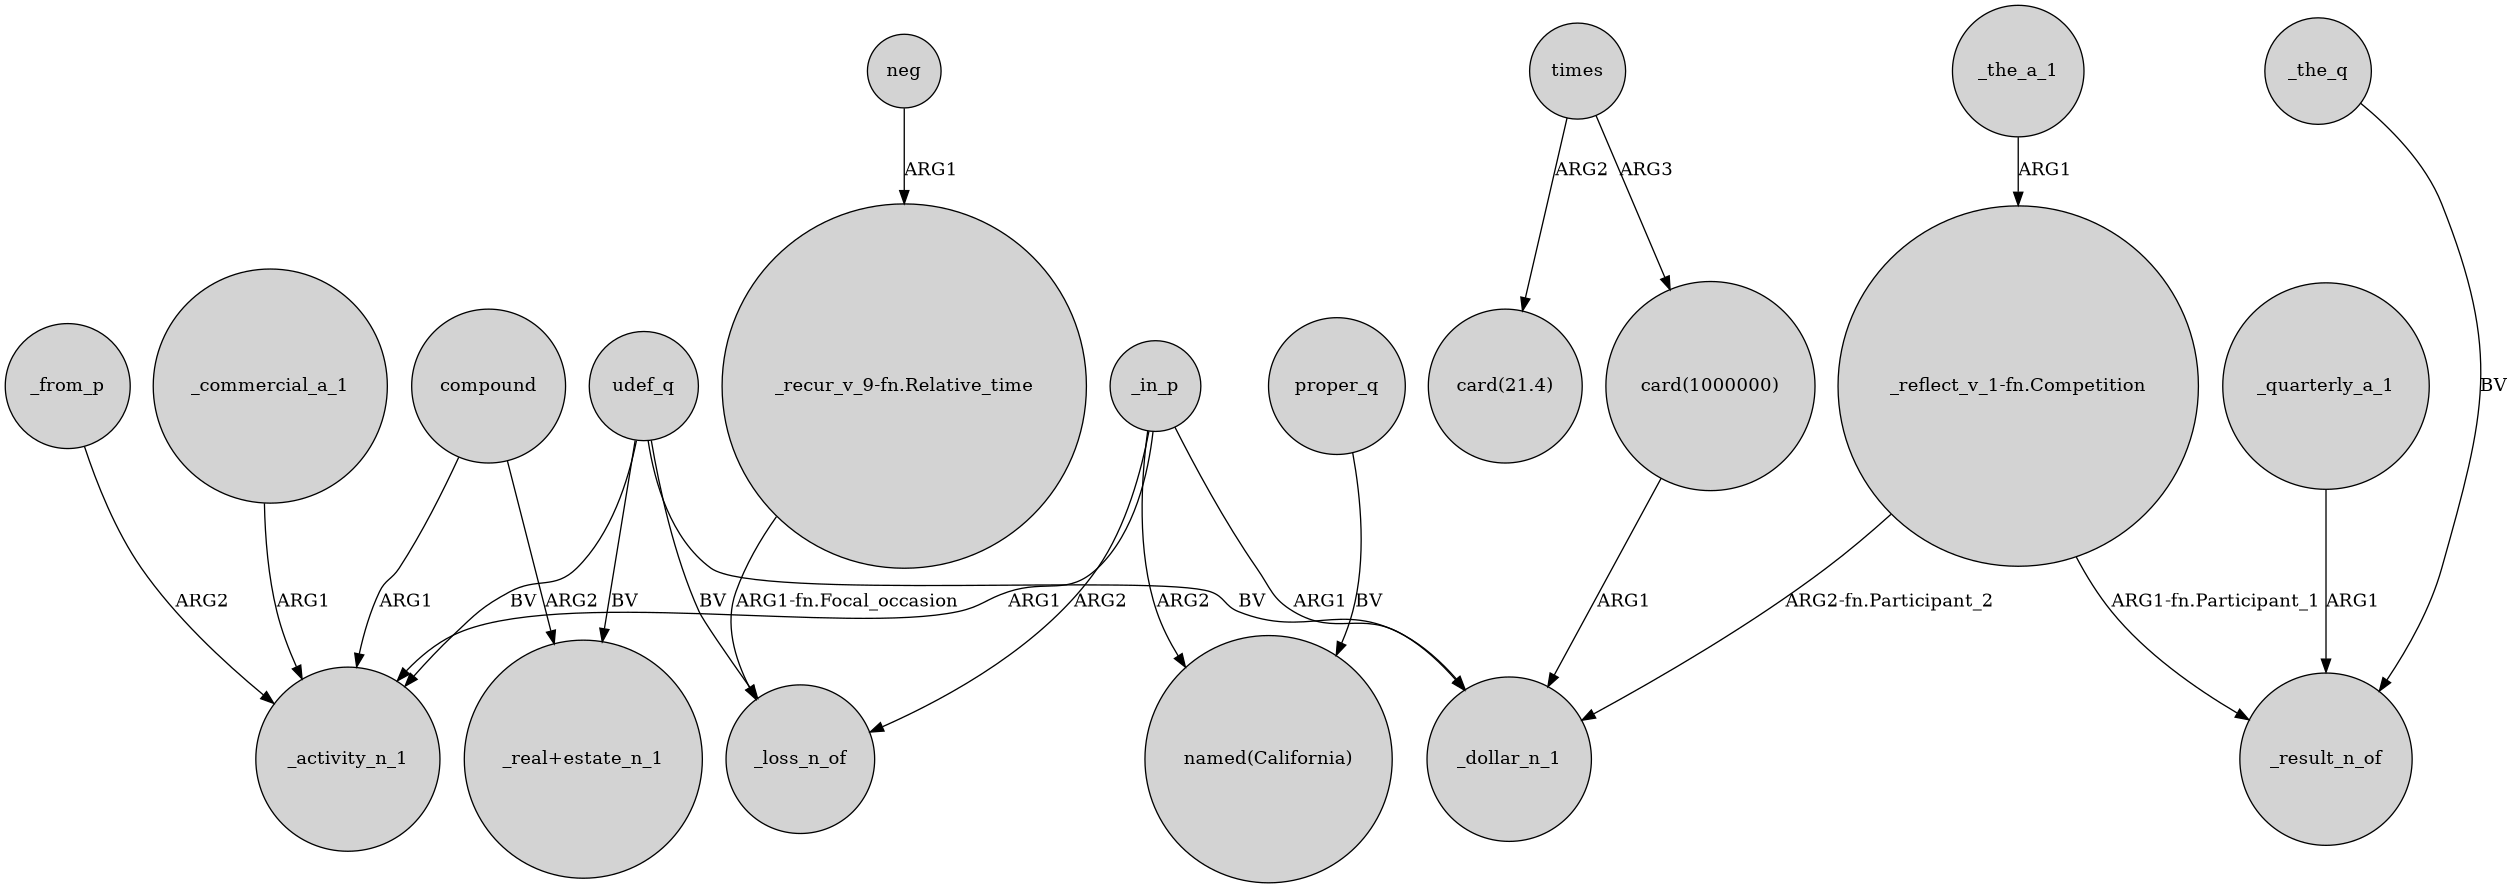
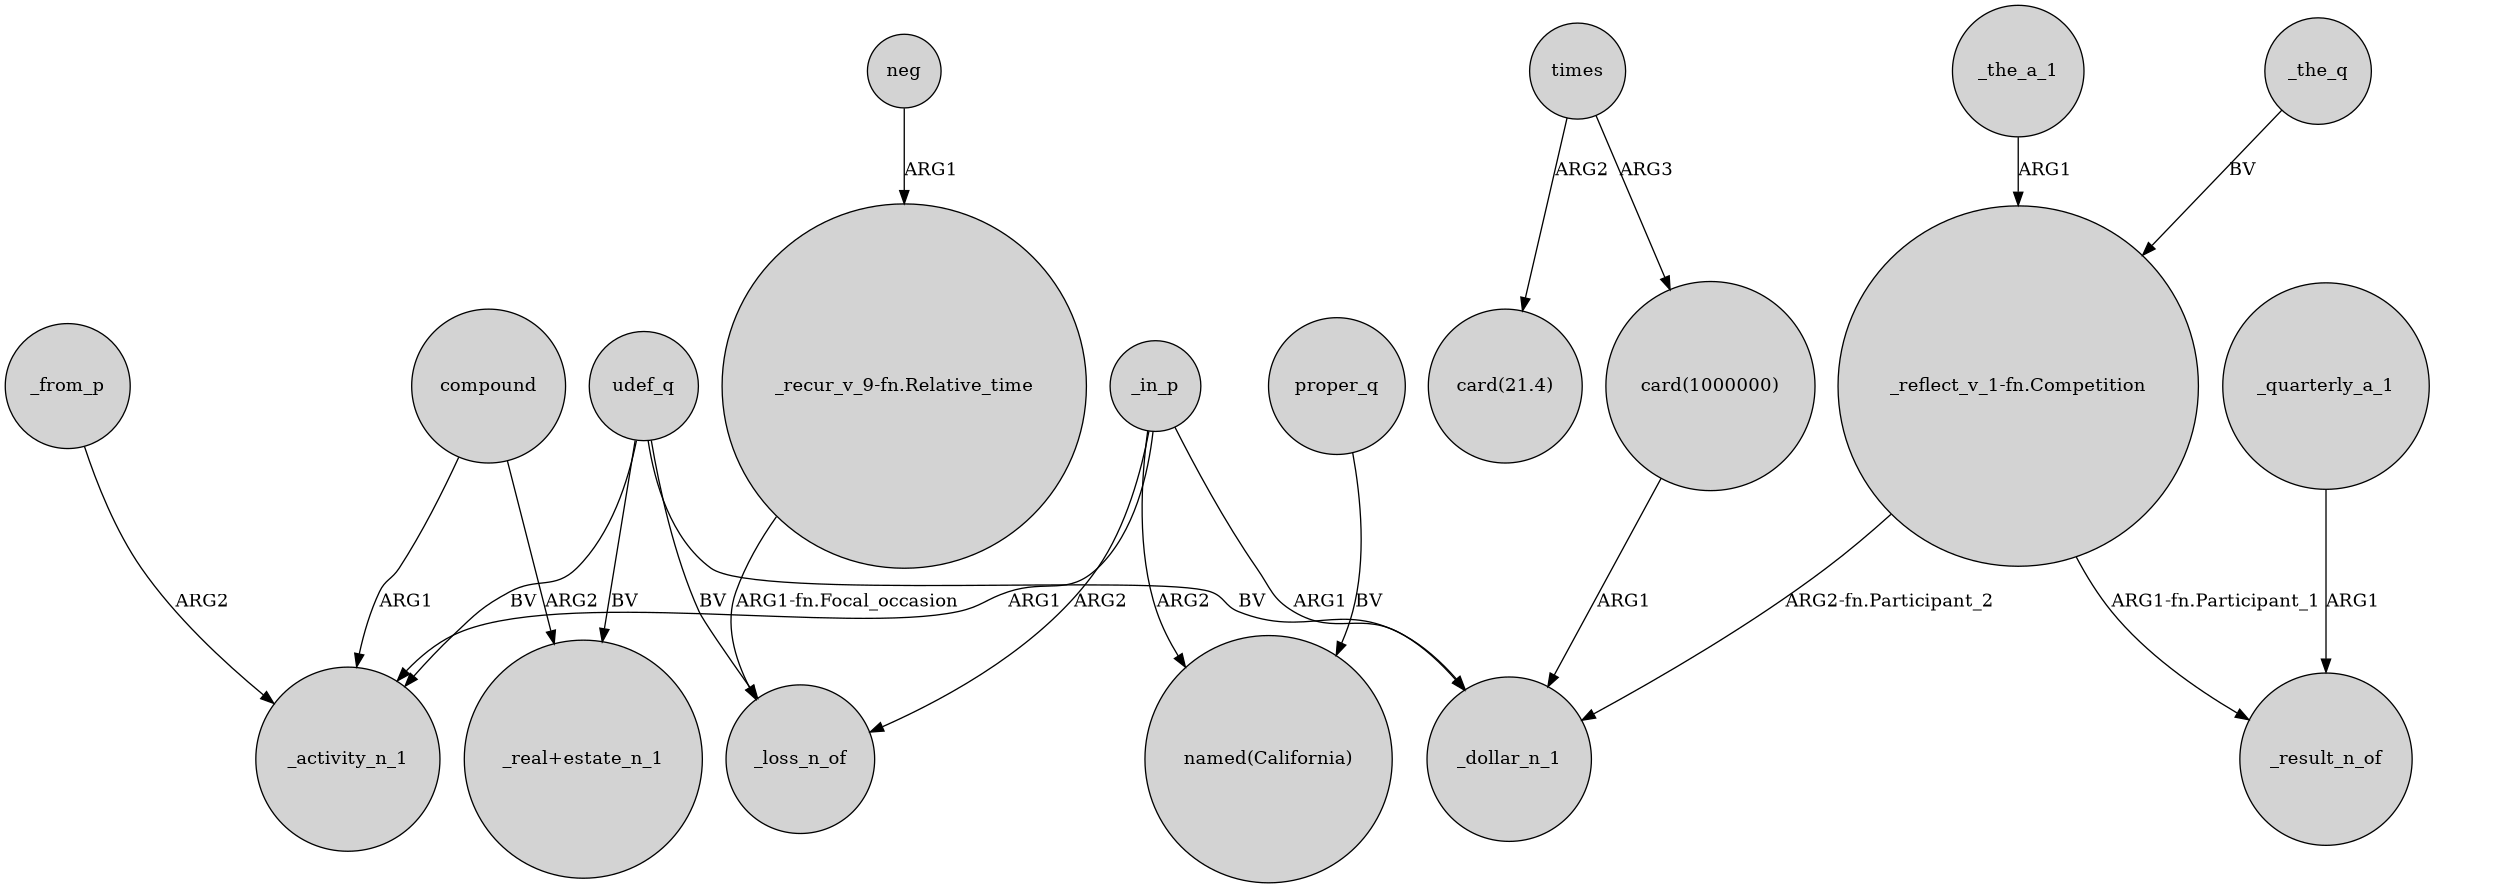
edge "_the_q" -> "_result_n_of": now "_the_q" -> "_reflect_v_1-fn.Competition"
node "_commercial_a_1": removed
